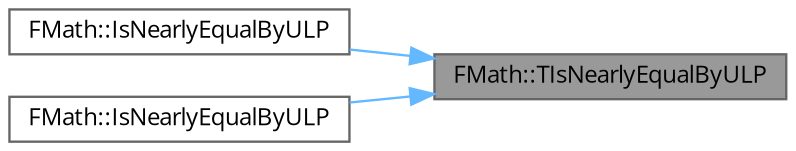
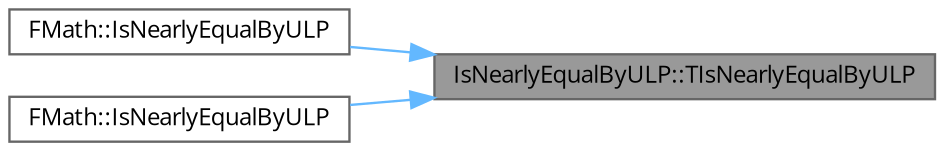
node "FMath::TIsNearlyEqualByULP": label "FMath::TIsNearlyEqualByULP" -> "IsNearlyEqualByULP::TIsNearlyEqualByULP"
